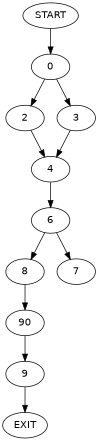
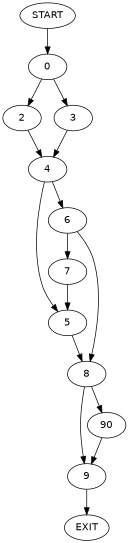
node "5": added
edge "8" -> "9": added
